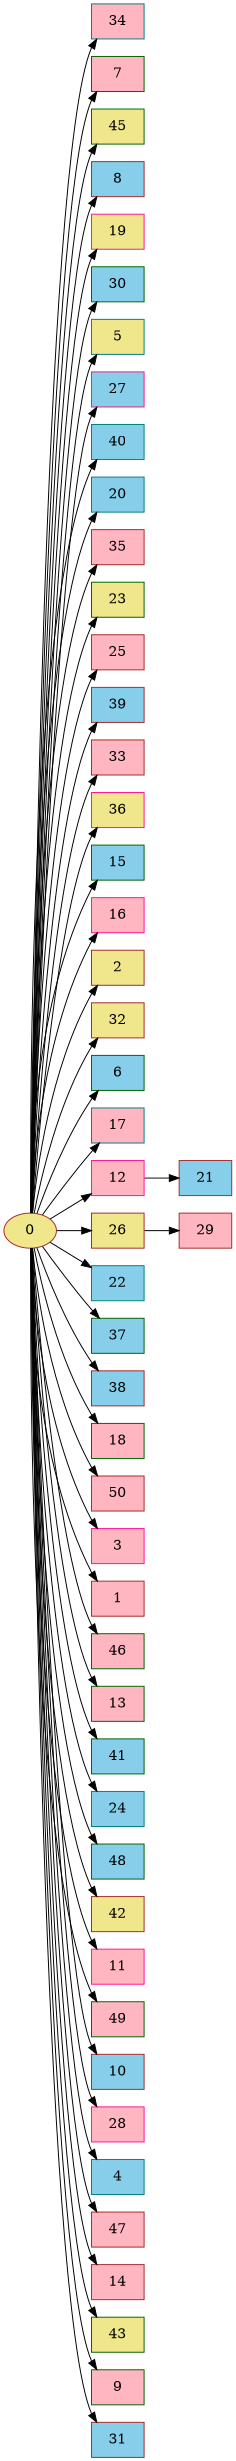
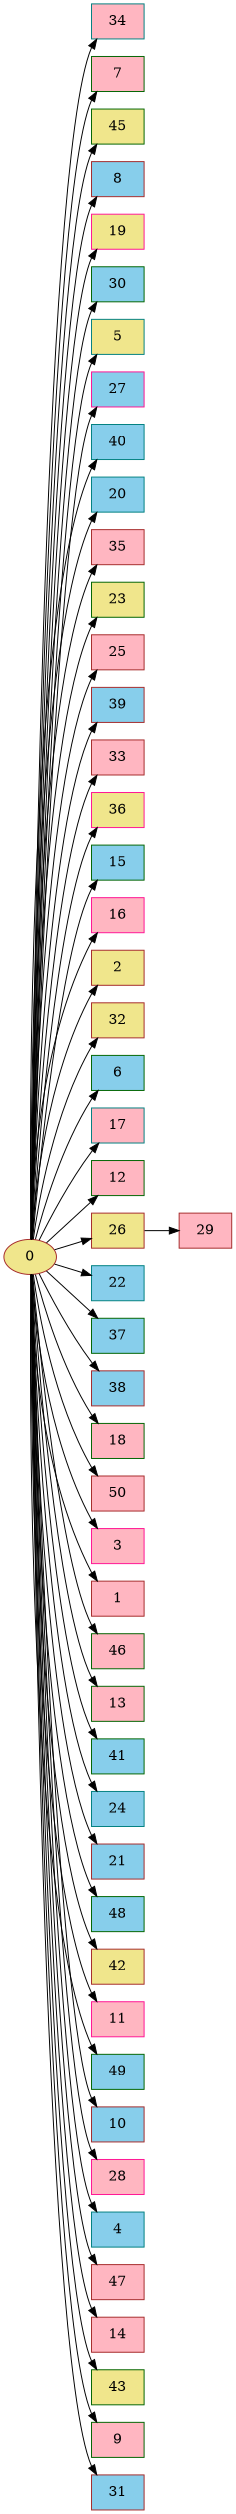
node "12": color deeppink -> darkgreen
edge "12" -> "21": now "0" -> "21"
node "49": fillcolor lightpink -> skyblue
